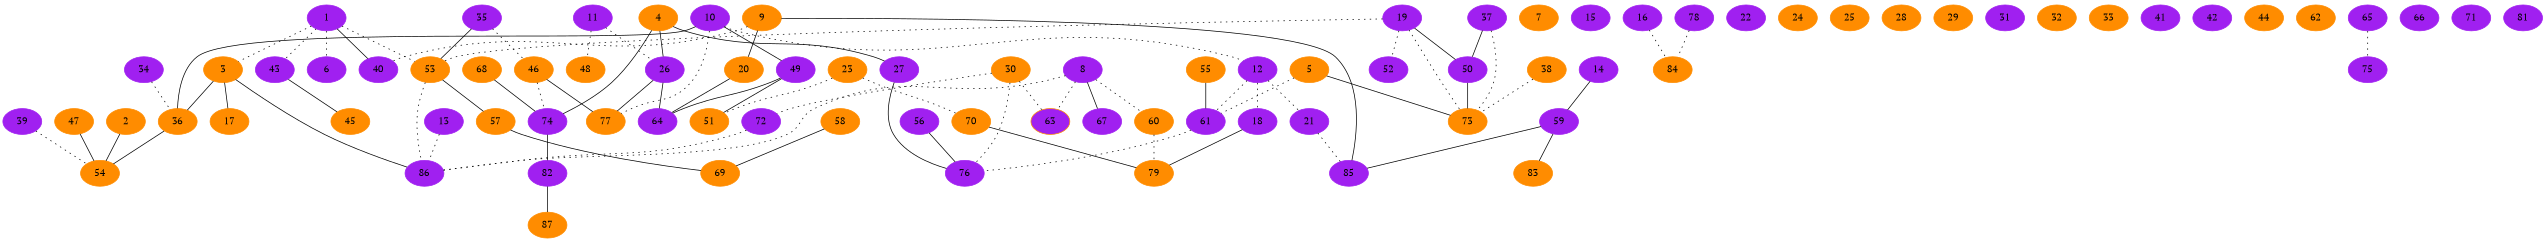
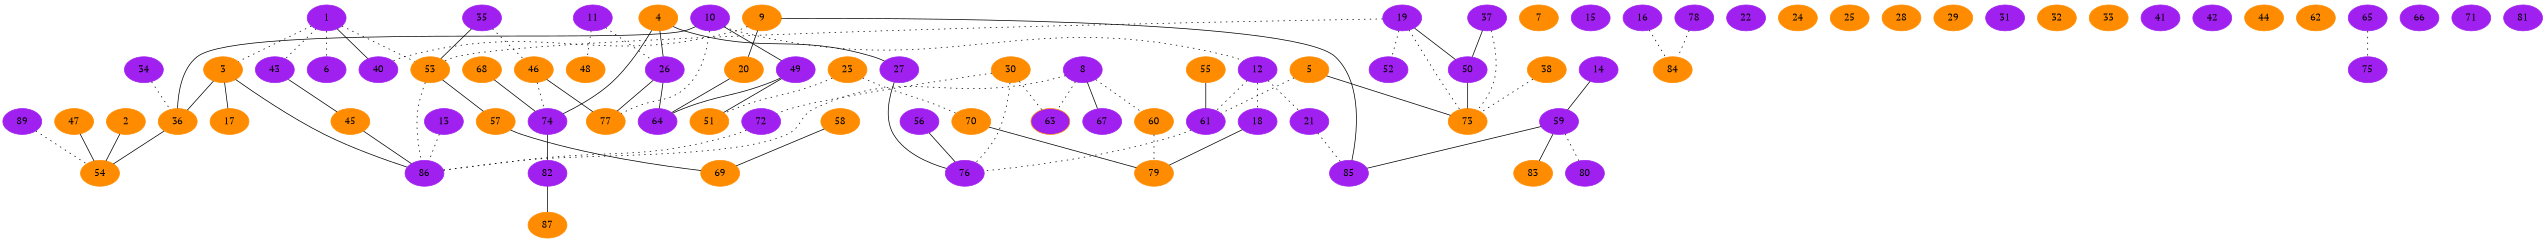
node "39": label "39" -> "89"
edge "45" -- "86": added
node "80": added
